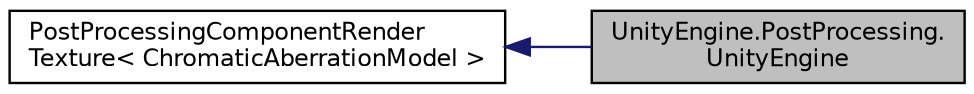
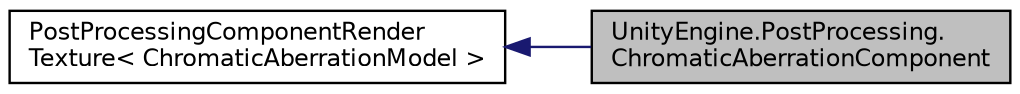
node "UnityEngine.PostProcessing. UnityEngine": label "UnityEngine.PostProcessing. UnityEngine" -> "UnityEngine.PostProcessing. ChromaticAberrationComponent"
